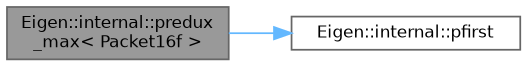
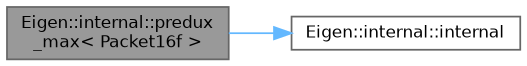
node "Eigen::internal::pfirst": label "Eigen::internal::pfirst" -> "Eigen::internal::internal"
